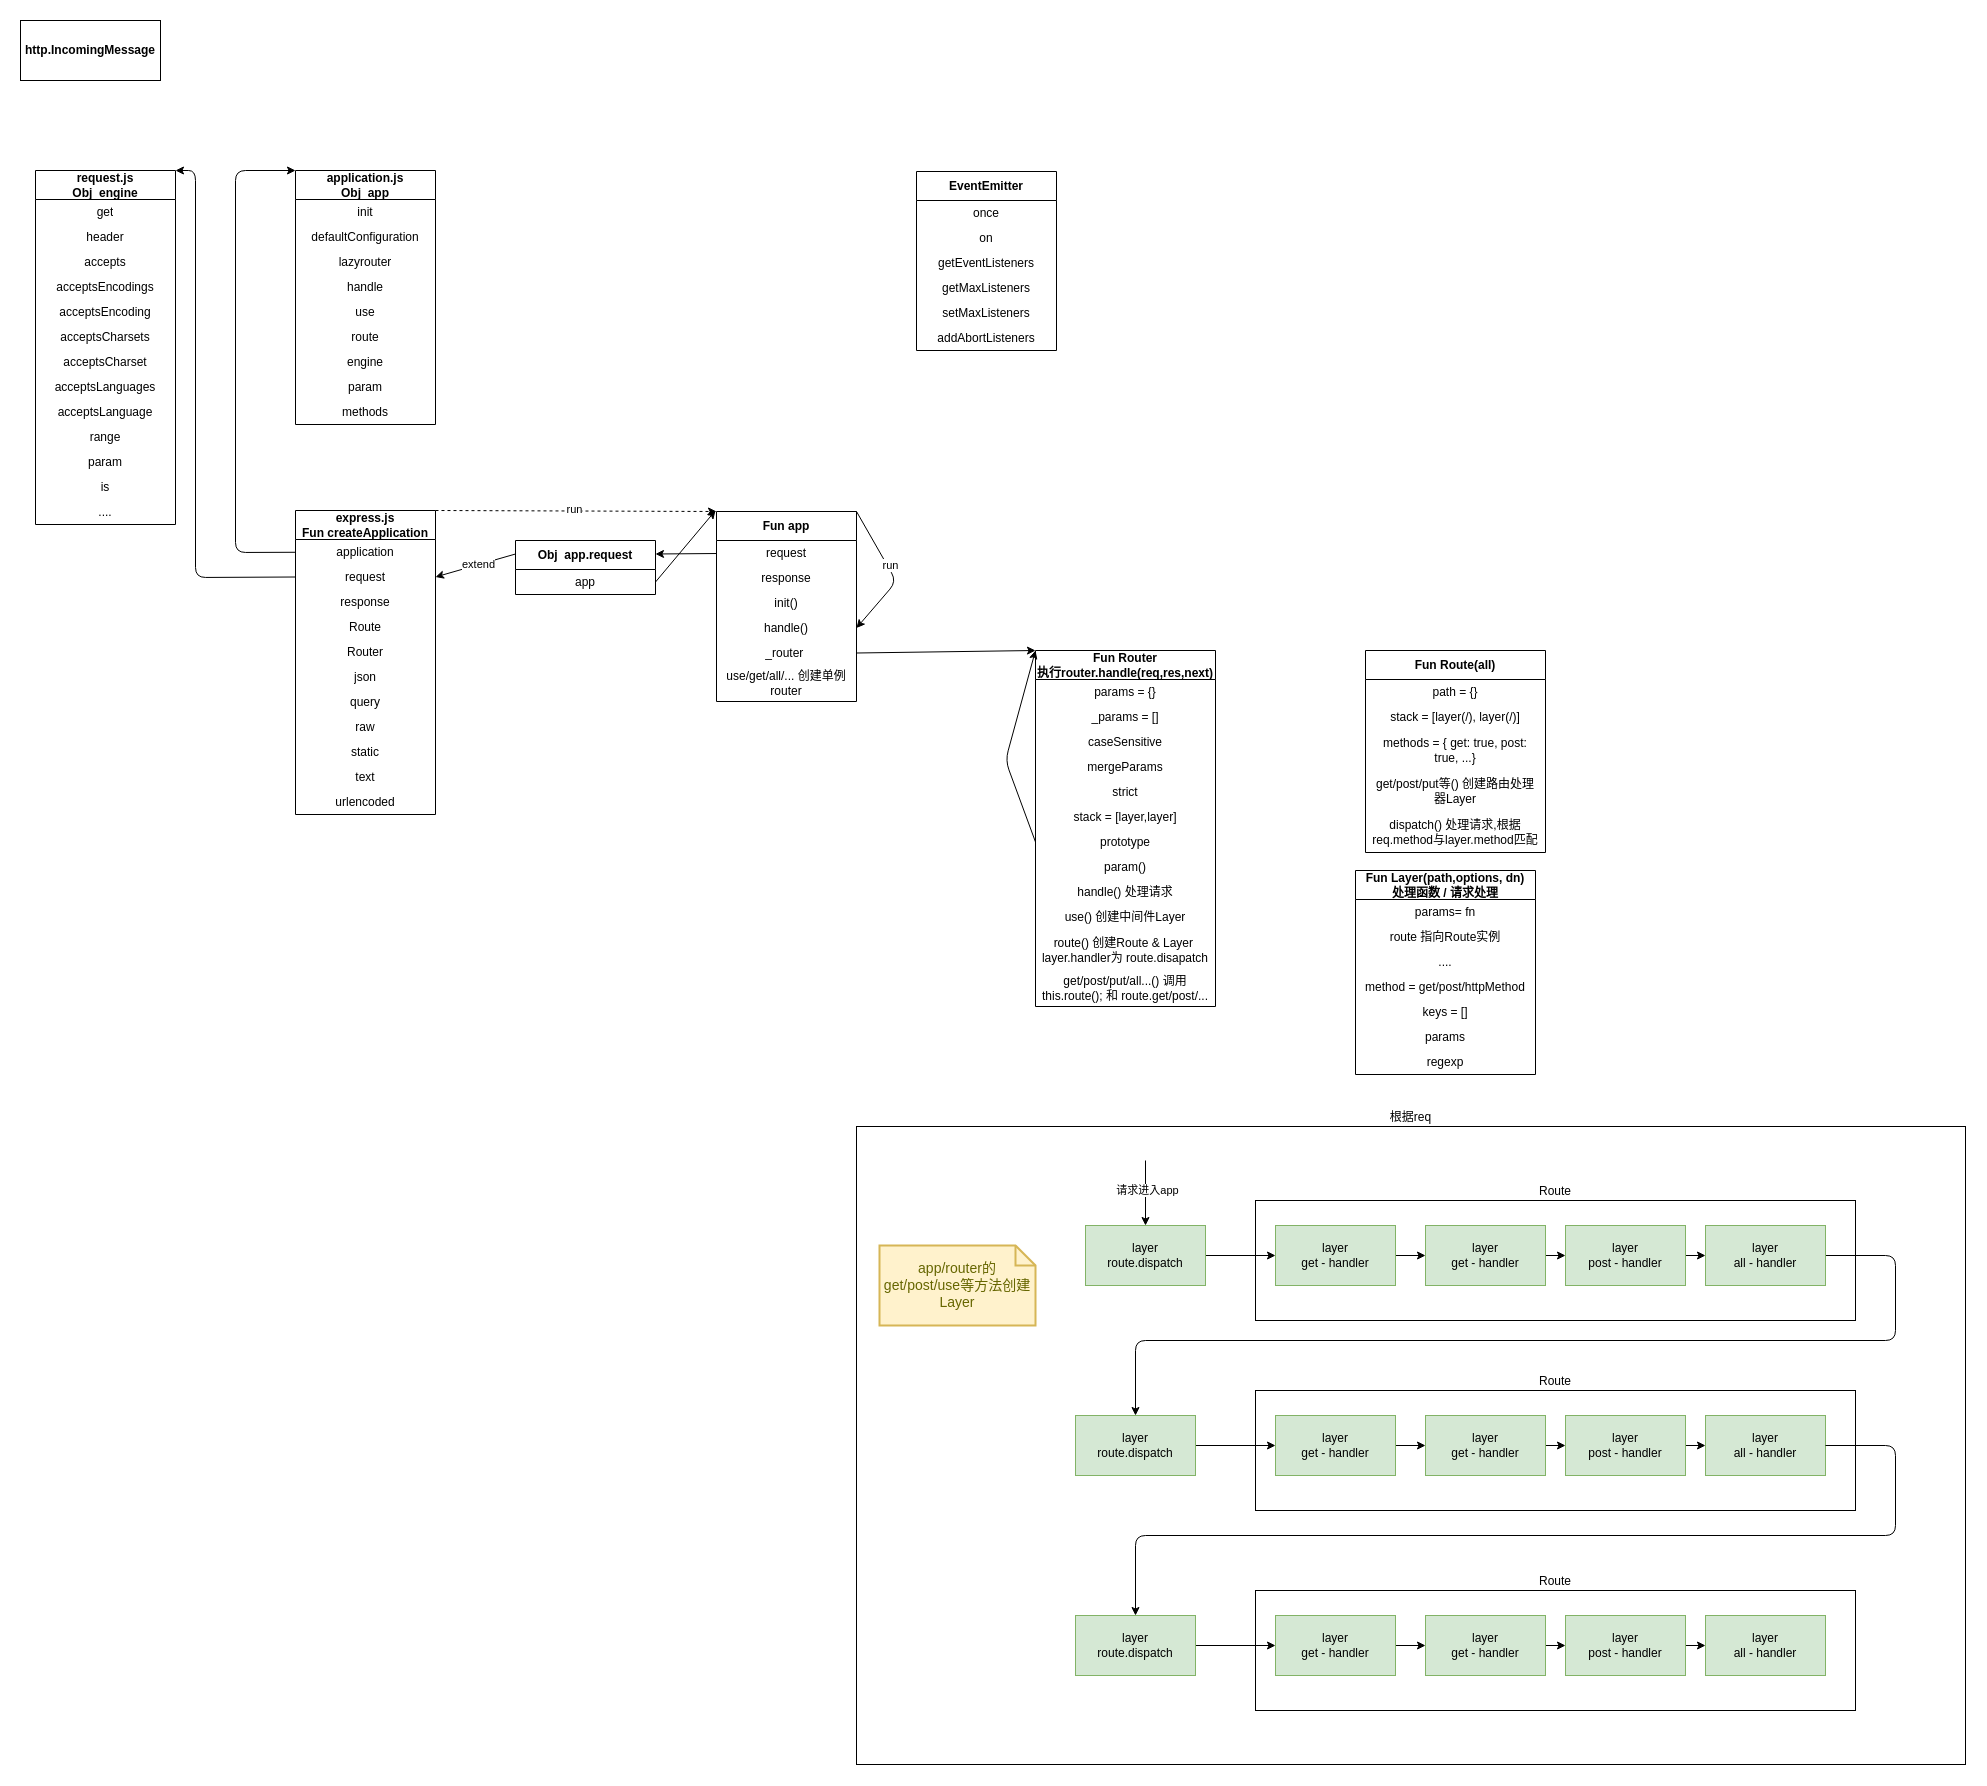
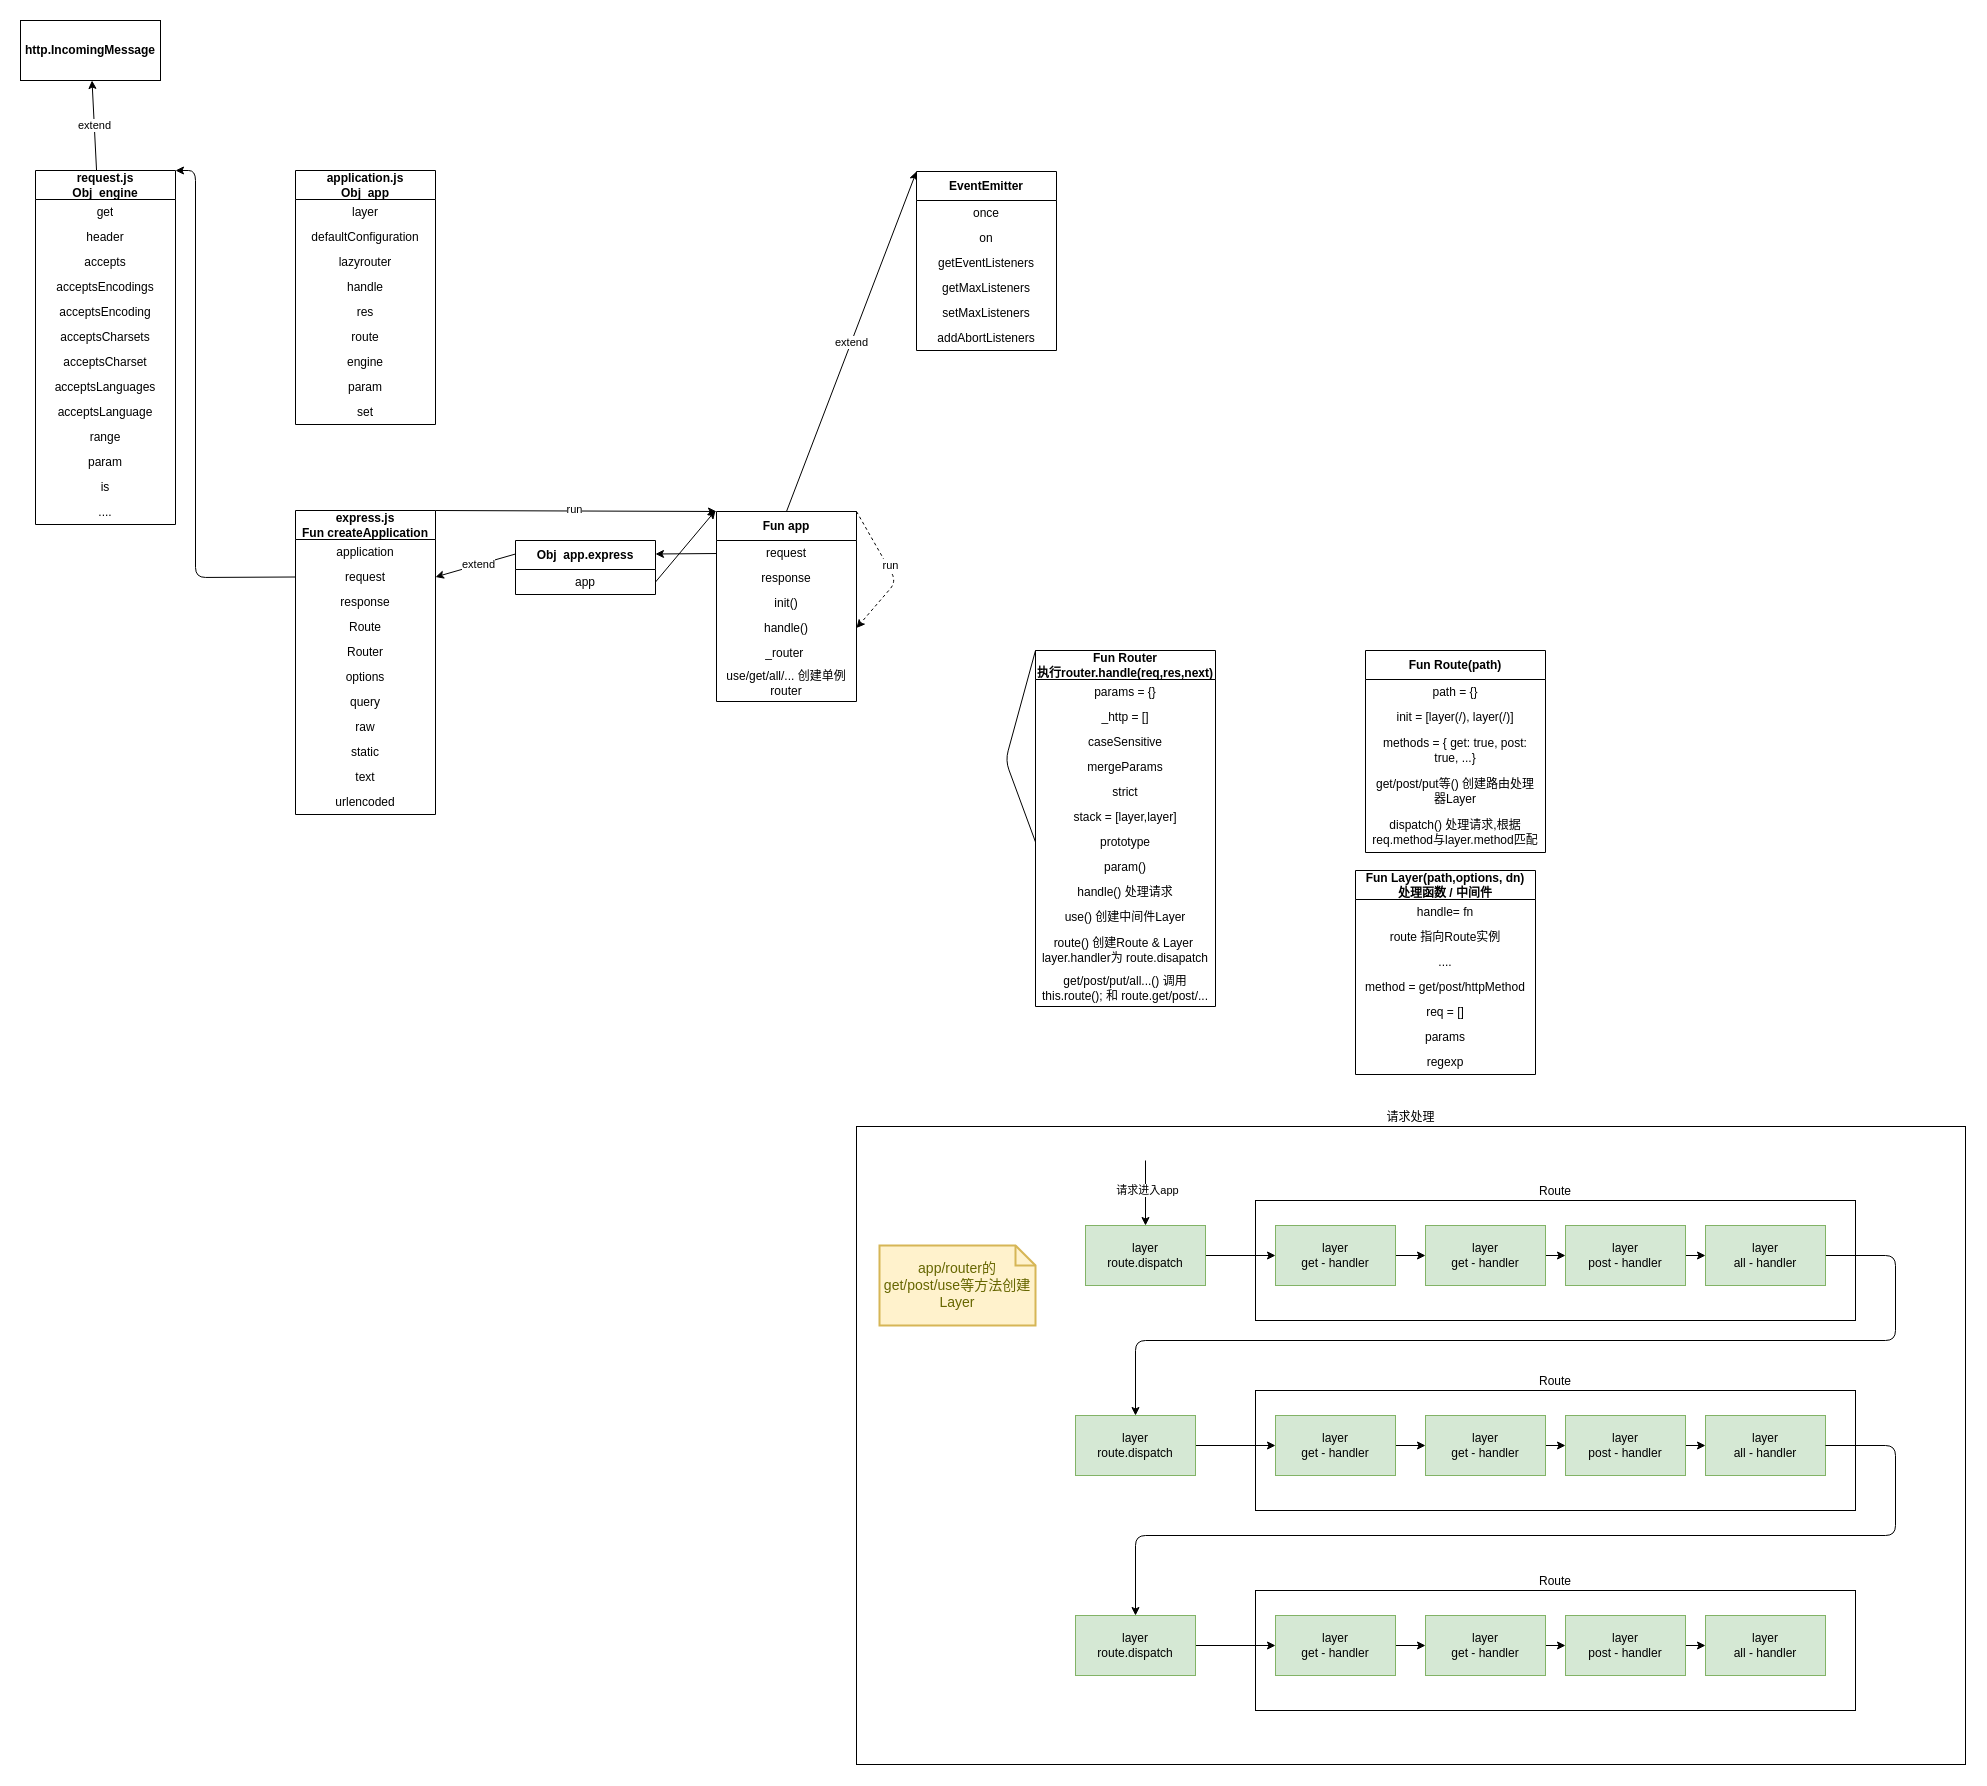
edge "request.js Obj engine" -> "http.IncomingMessage": added, label "extend"
node "init": label "init" -> "layer"
node "use": label "use" -> "res"
edge "Fun app" -> "EventEmitter": added, label "extend"
edge "application" -> "application.js Obj app": removed
node "methods": label "methods" -> "set"
edge "express.js Fun createApplication" -> "Fun app": style dashed -> solid
node "Obj app.request": label "Obj app.request" -> "Obj app.express"
edge "Fun app" -> "handle()": style solid -> dashed
edge "_router" -> "Fun Router 执行router.handle(req,res,next)": removed
edge "prototype" -> "Fun Router 执行router.handle(req,res,next)": arrowhead classic -> none
node "Fun Route(all)": label "Fun Route(all)" -> "Fun Route(path)"
node "json": label "json" -> "options"
node "_params = []": label "_params = []" -> "_http = []"
node "stack = [layer(/), layer(/)]": label "stack = [layer(/), layer(/)]" -> "init = [layer(/), layer(/)]"
node "Fun Layer(path,options, dn) 处理函数 / 请求处理": label "Fun Layer(path,options, dn) 处理函数 / 请求处理" -> "Fun Layer(path,options, dn) 处理函数 / 中间件"
node "params= fn": label "params= fn" -> "handle= fn"
node "keys = []": label "keys = []" -> "req = []"
node "根据req": label "根据req" -> "请求处理"
